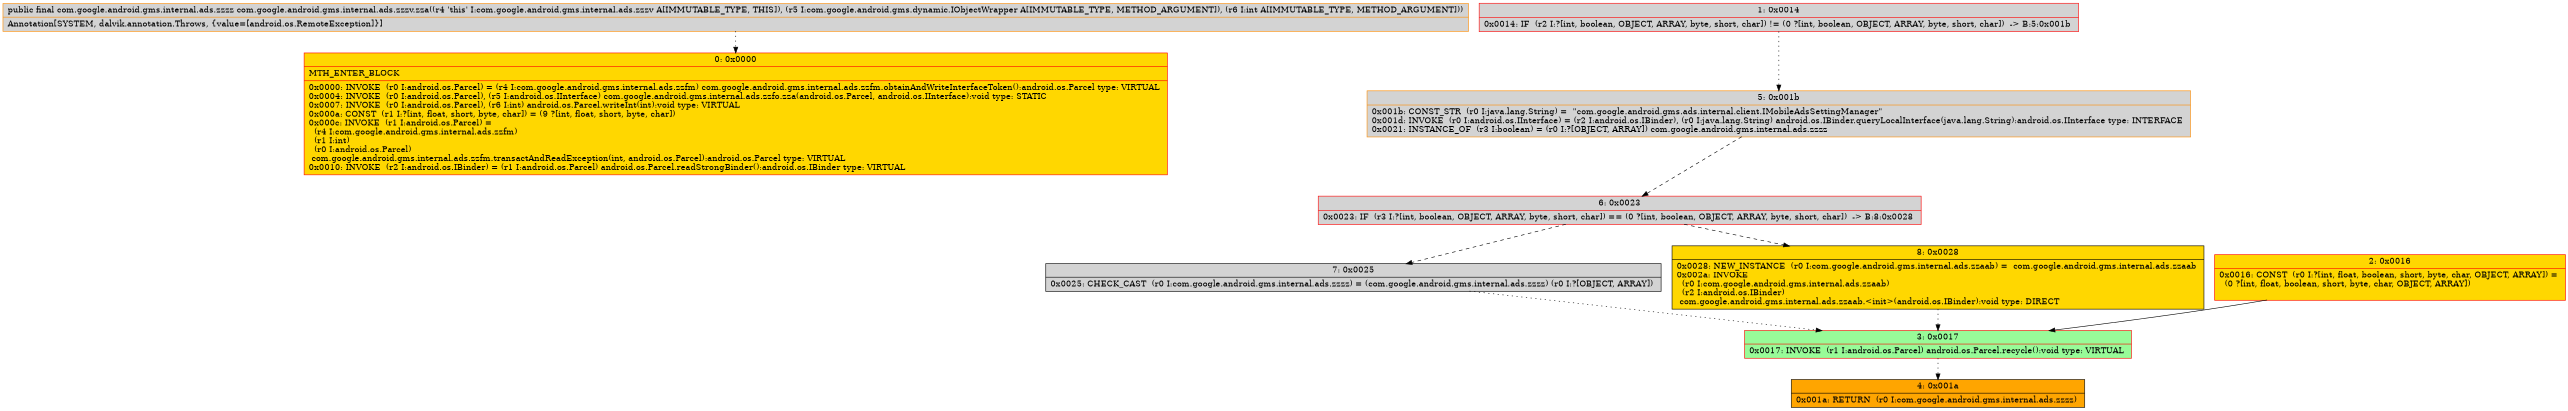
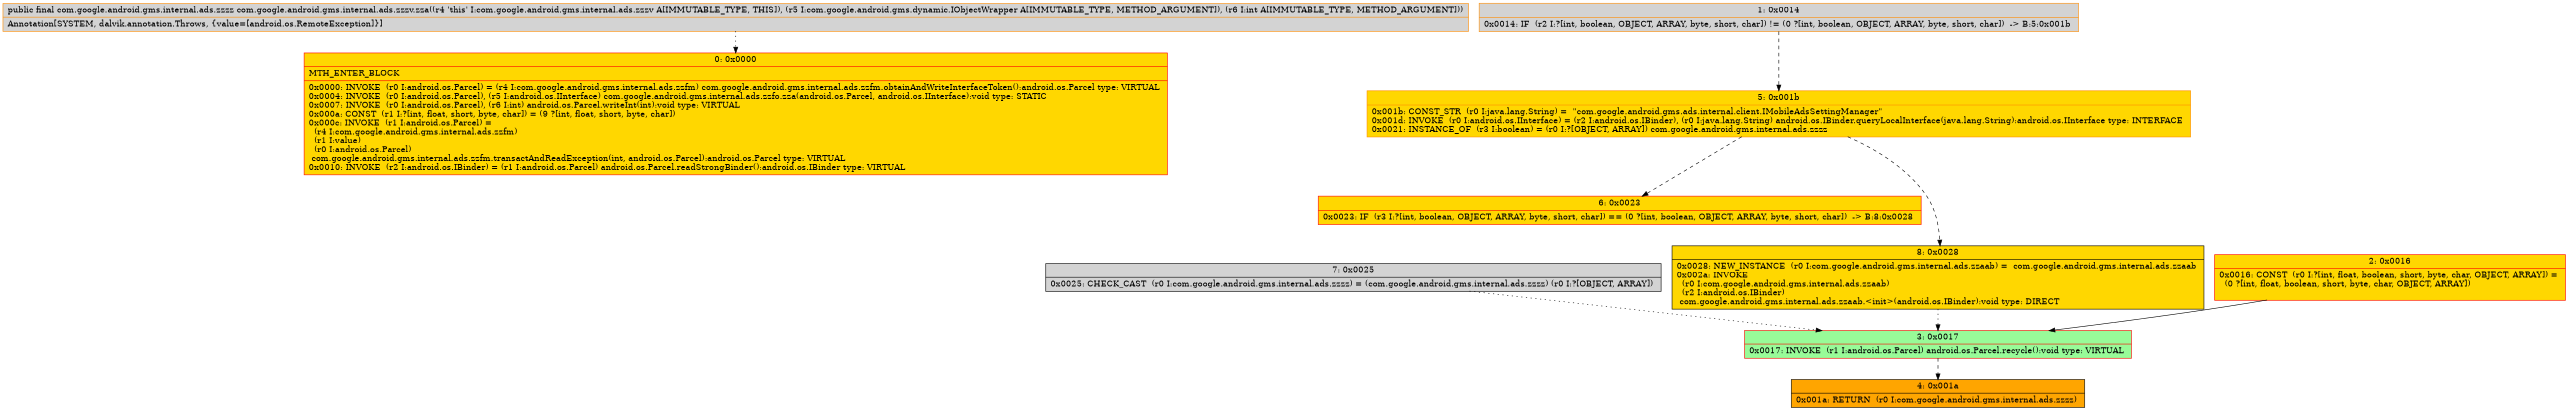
node "1: 0x0014": color red -> darkorange
edge "1: 0x0014" -> "5: 0x001b": style dotted -> dashed
node "5: 0x001b": fillcolor lightgrey -> gold
node "0: 0x0000": text "(r1 I:int)" -> "(r1 I:value)"
node "6: 0x0023": fillcolor lightgrey -> gold
edge "6: 0x0023" -> "8: 0x0028": now "5: 0x001b" -> "8: 0x0028"
edge "6: 0x0023" -> "7: 0x0025": removed
edge "3: 0x0017" -> "4: 0x001a": style dotted -> dashed
